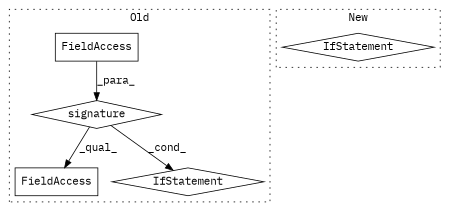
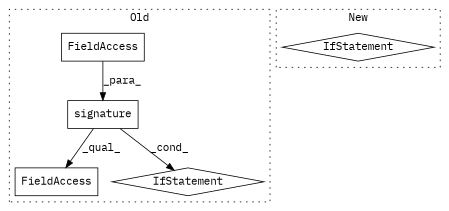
node "signature": shape diamond -> box
